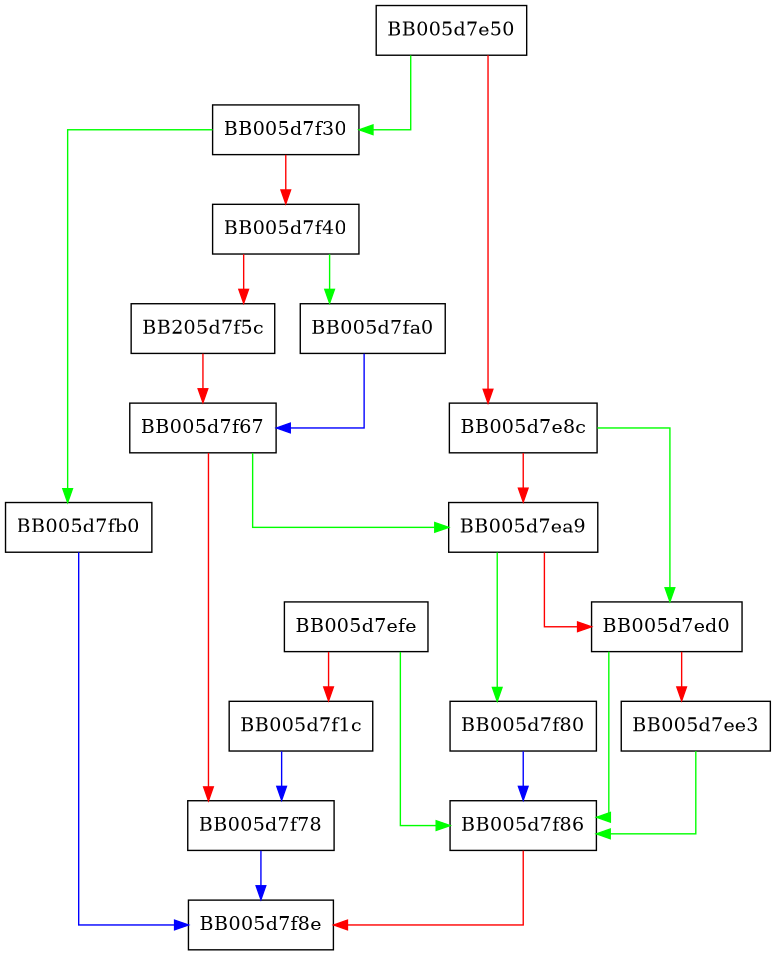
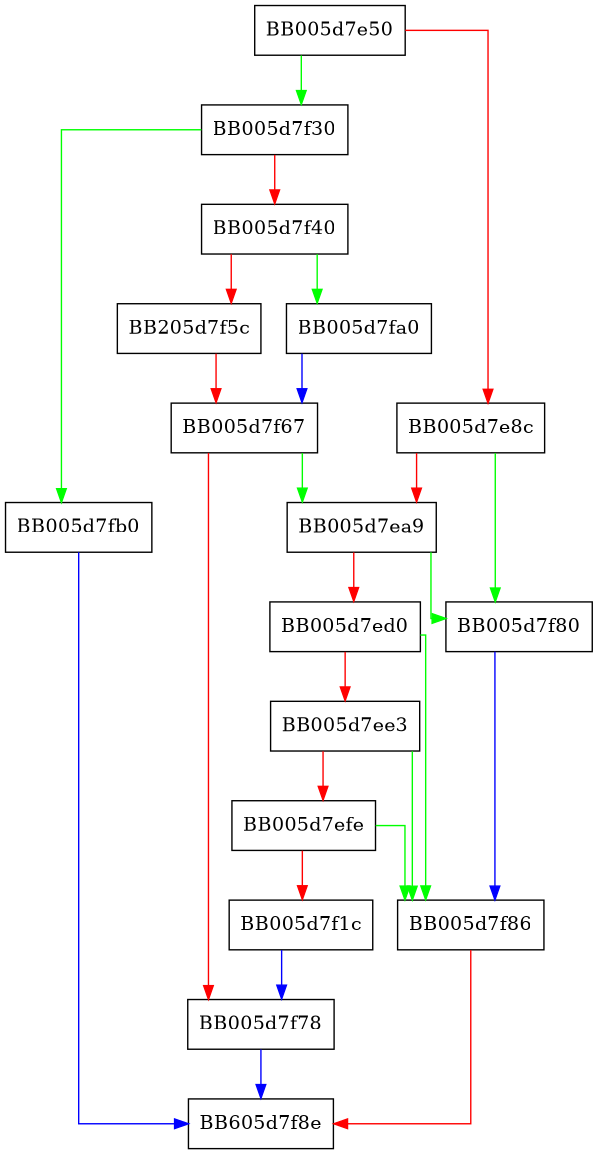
edge "BB005d7e8c" -> "BB005d7ed0": now "BB005d7e8c" -> "BB005d7f80"
edge "BB005d7ee3" -> "BB005d7efe": added
node "BB005d7f8e": label "BB005d7f8e" -> "BB605d7f8e"
